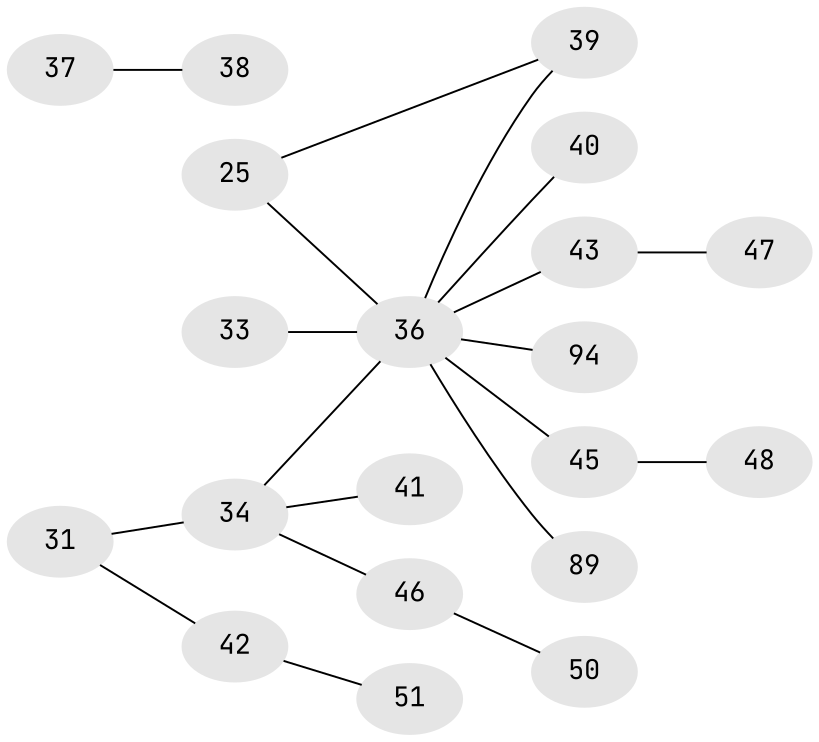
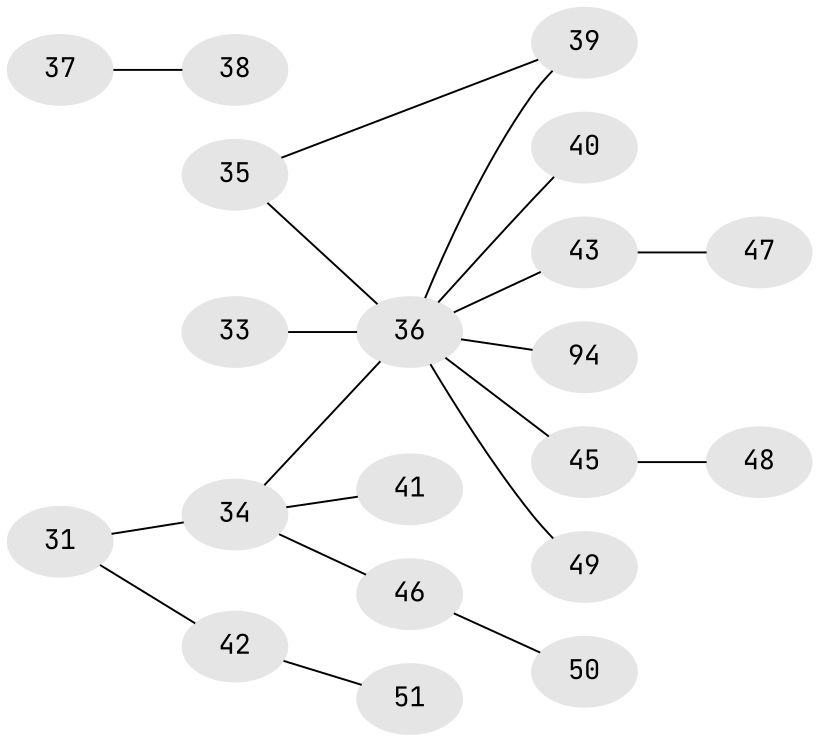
node "25": label "25" -> "35"
node "89": label "89" -> "49"
